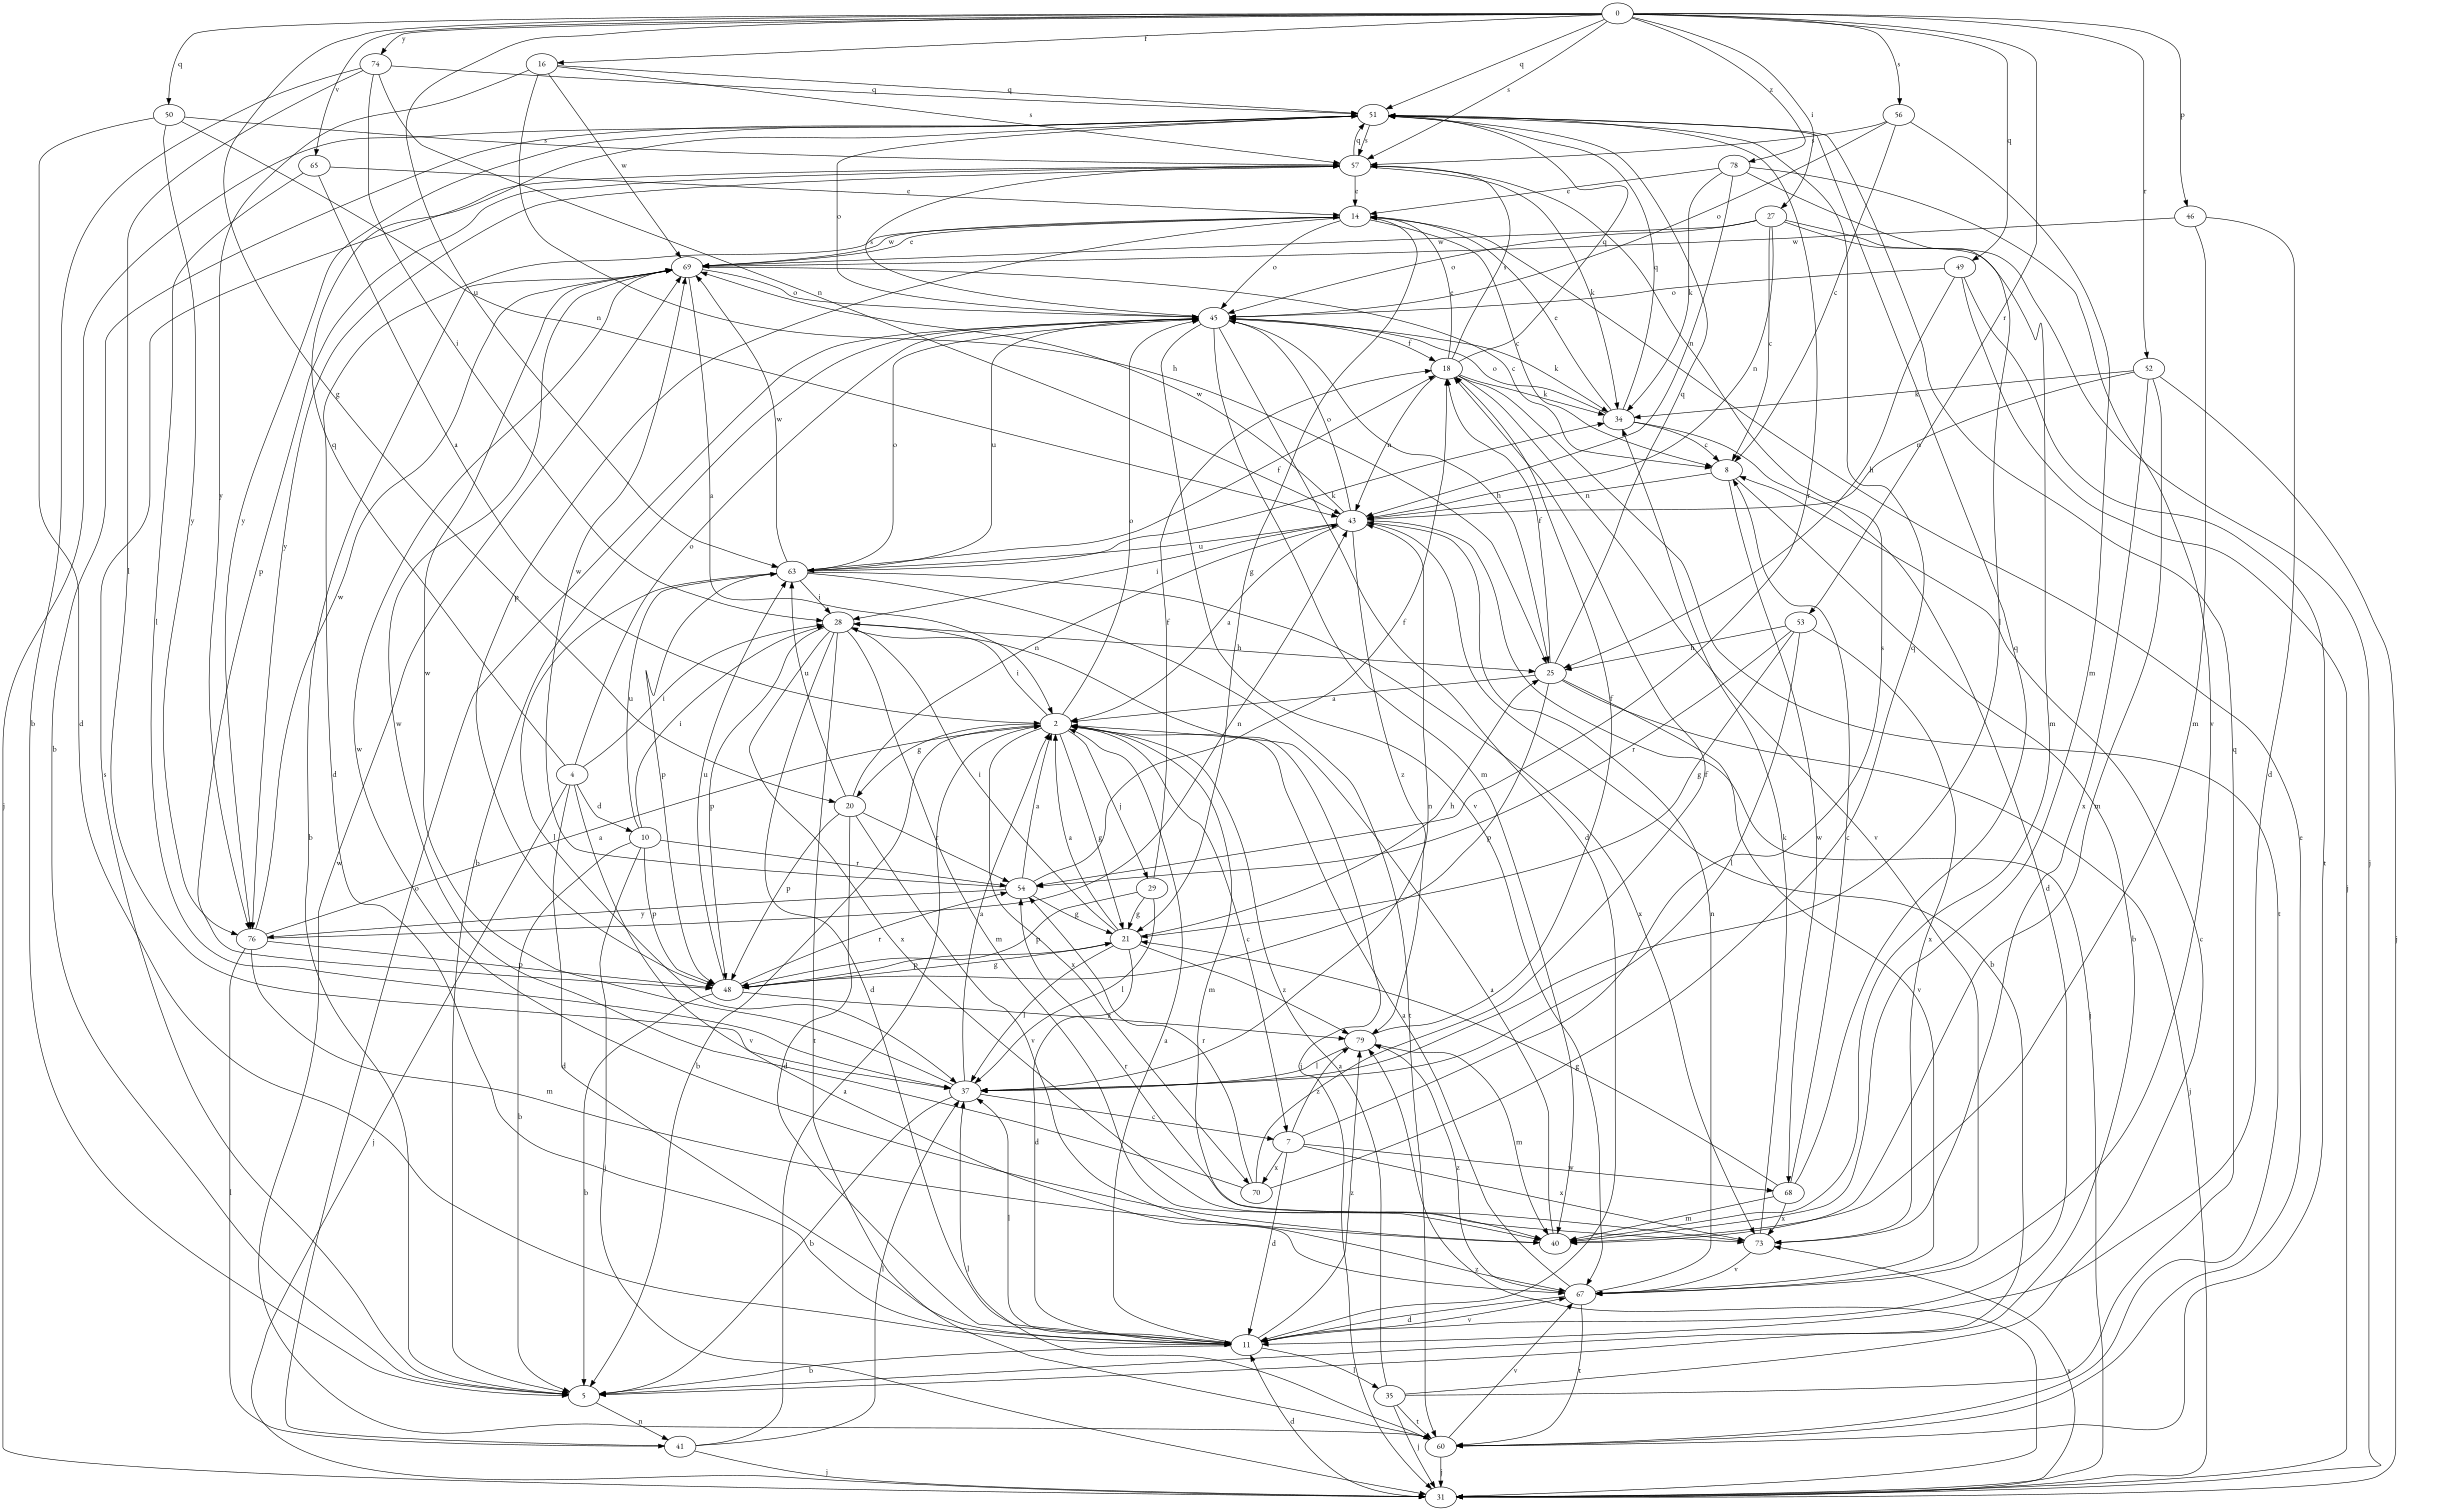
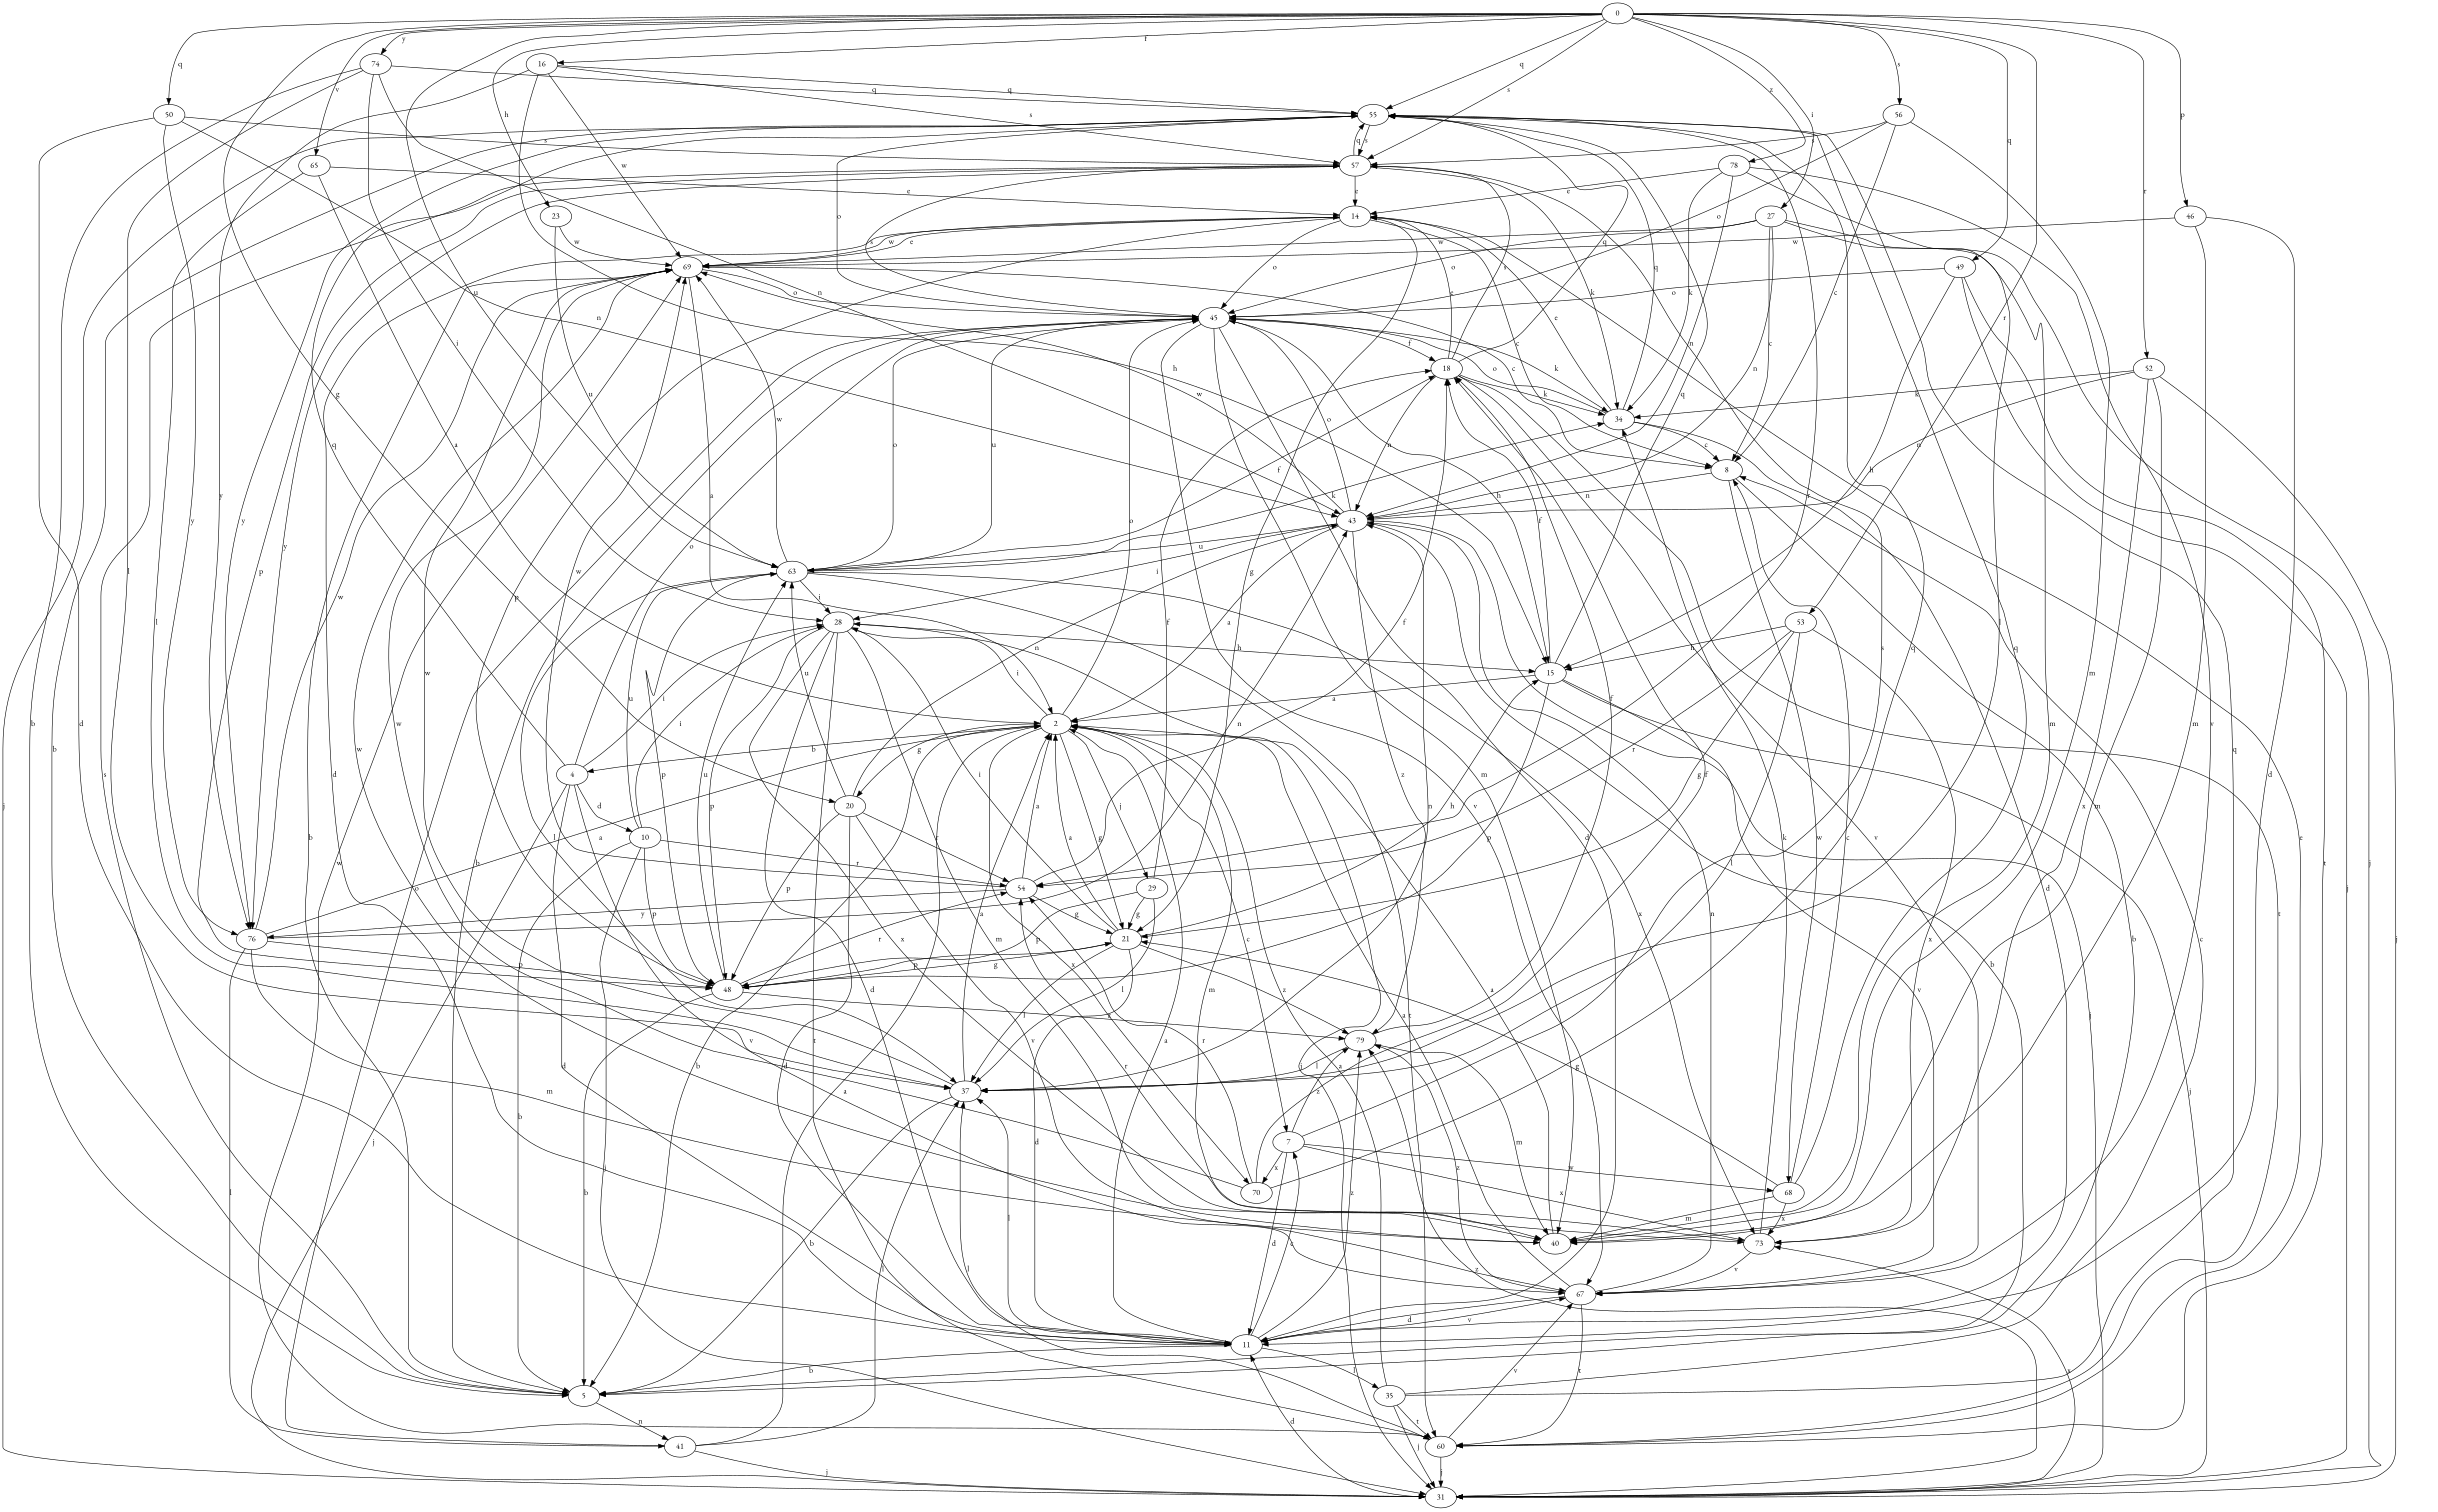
node "51": label "51" -> "55"
node "23": added
node "25": label "25" -> "15"
edge "2" -> "4": added, label "b"
edge "37" -> "7": now "11" -> "7"
